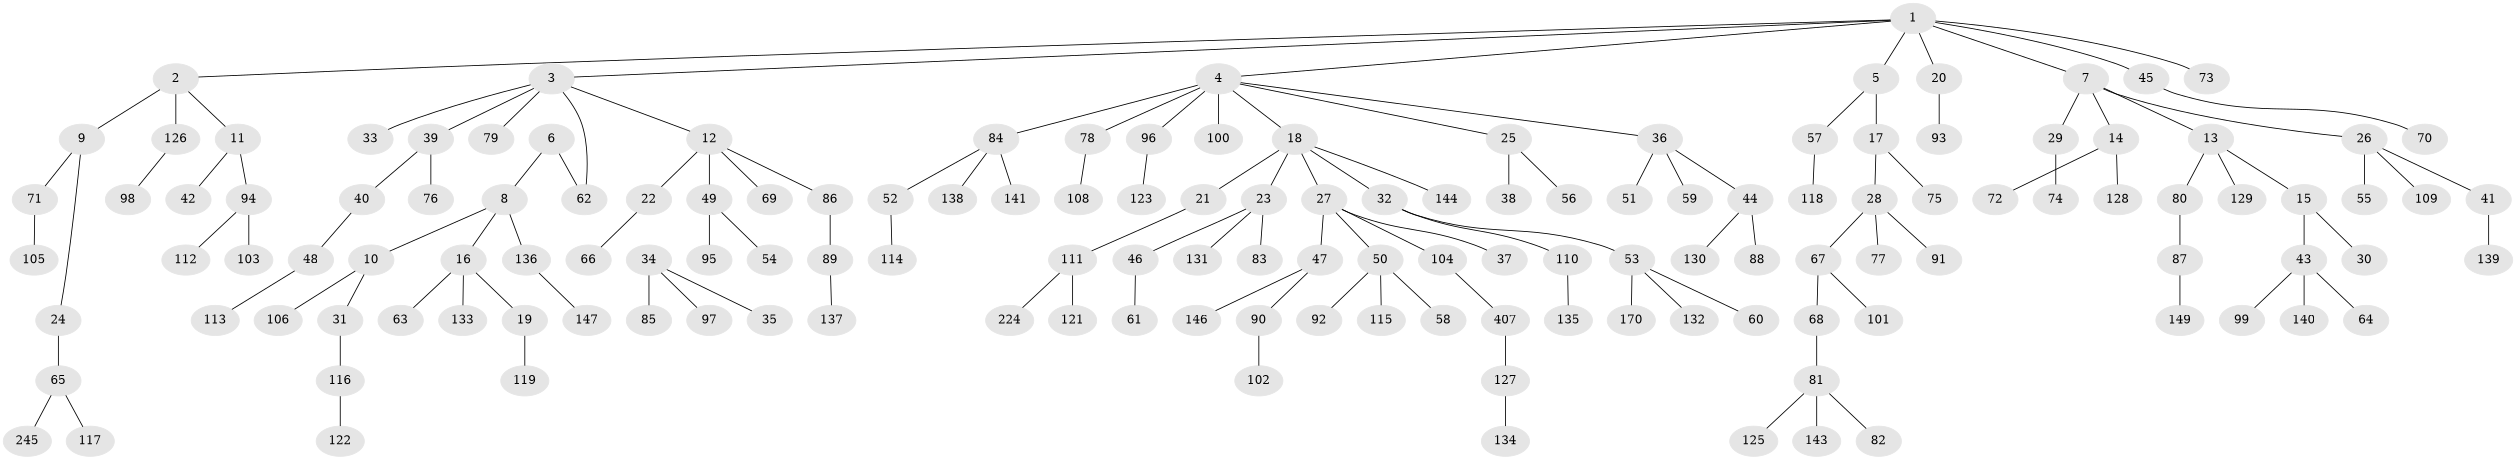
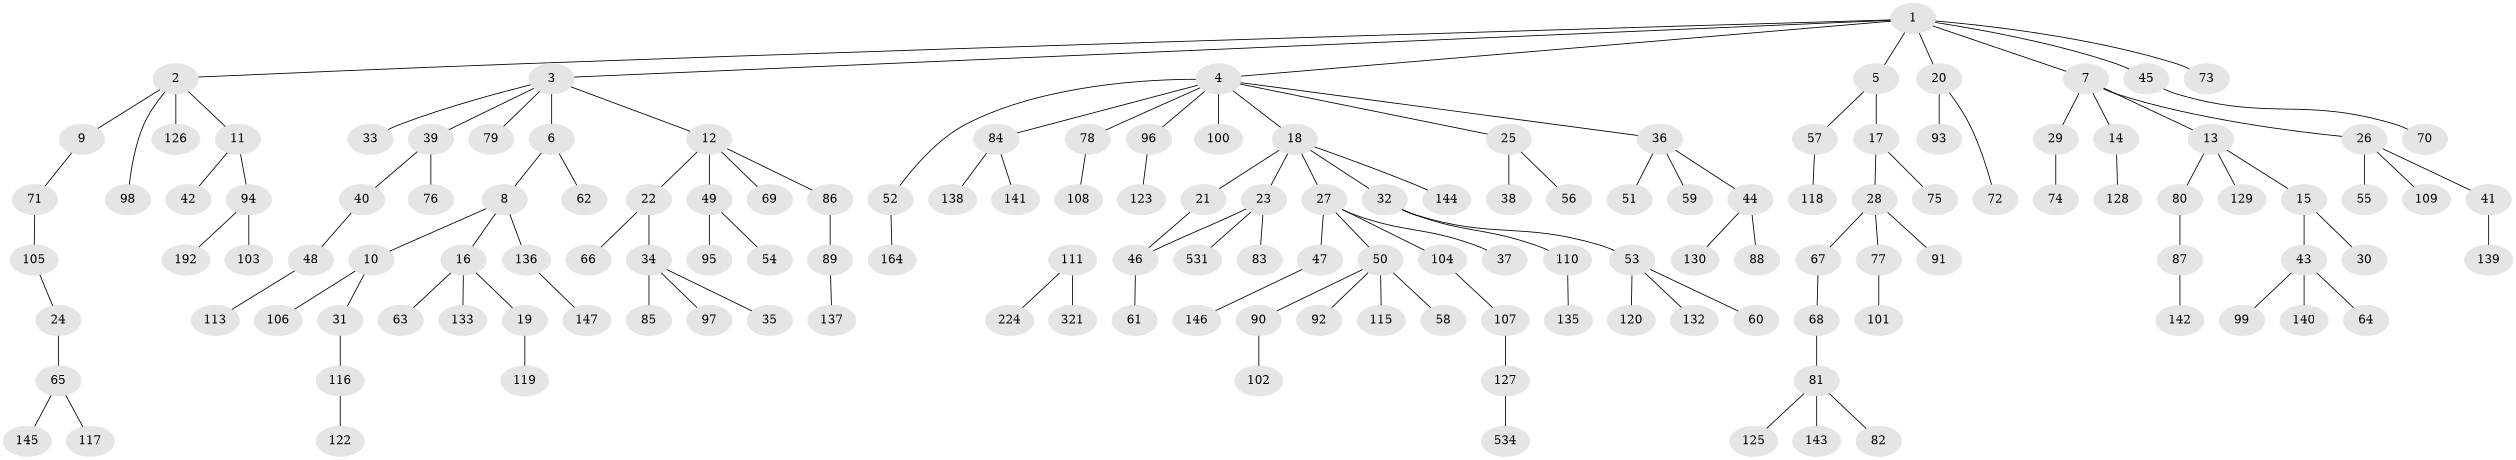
edge "3" -- "62": now "3" -- "6"
edge "14" -- "72": now "20" -- "72"
edge "126" -- "98": now "2" -- "98"
edge "84" -- "52": now "4" -- "52"
edge "9" -- "24": now "105" -- "24"
edge "22" -- "34": added
edge "21" -- "111": now "21" -- "46"
node "112": label "112" -> "192"
node "114": label "114" -> "164"
node "131": label "131" -> "531"
edge "47" -- "90": now "50" -- "90"
edge "67" -- "101": now "77" -- "101"
node "121": label "121" -> "321"
node "407": label "407" -> "107"
node "170": label "170" -> "120"
node "149": label "149" -> "142"
node "245": label "245" -> "145"
node "134": label "134" -> "534"
